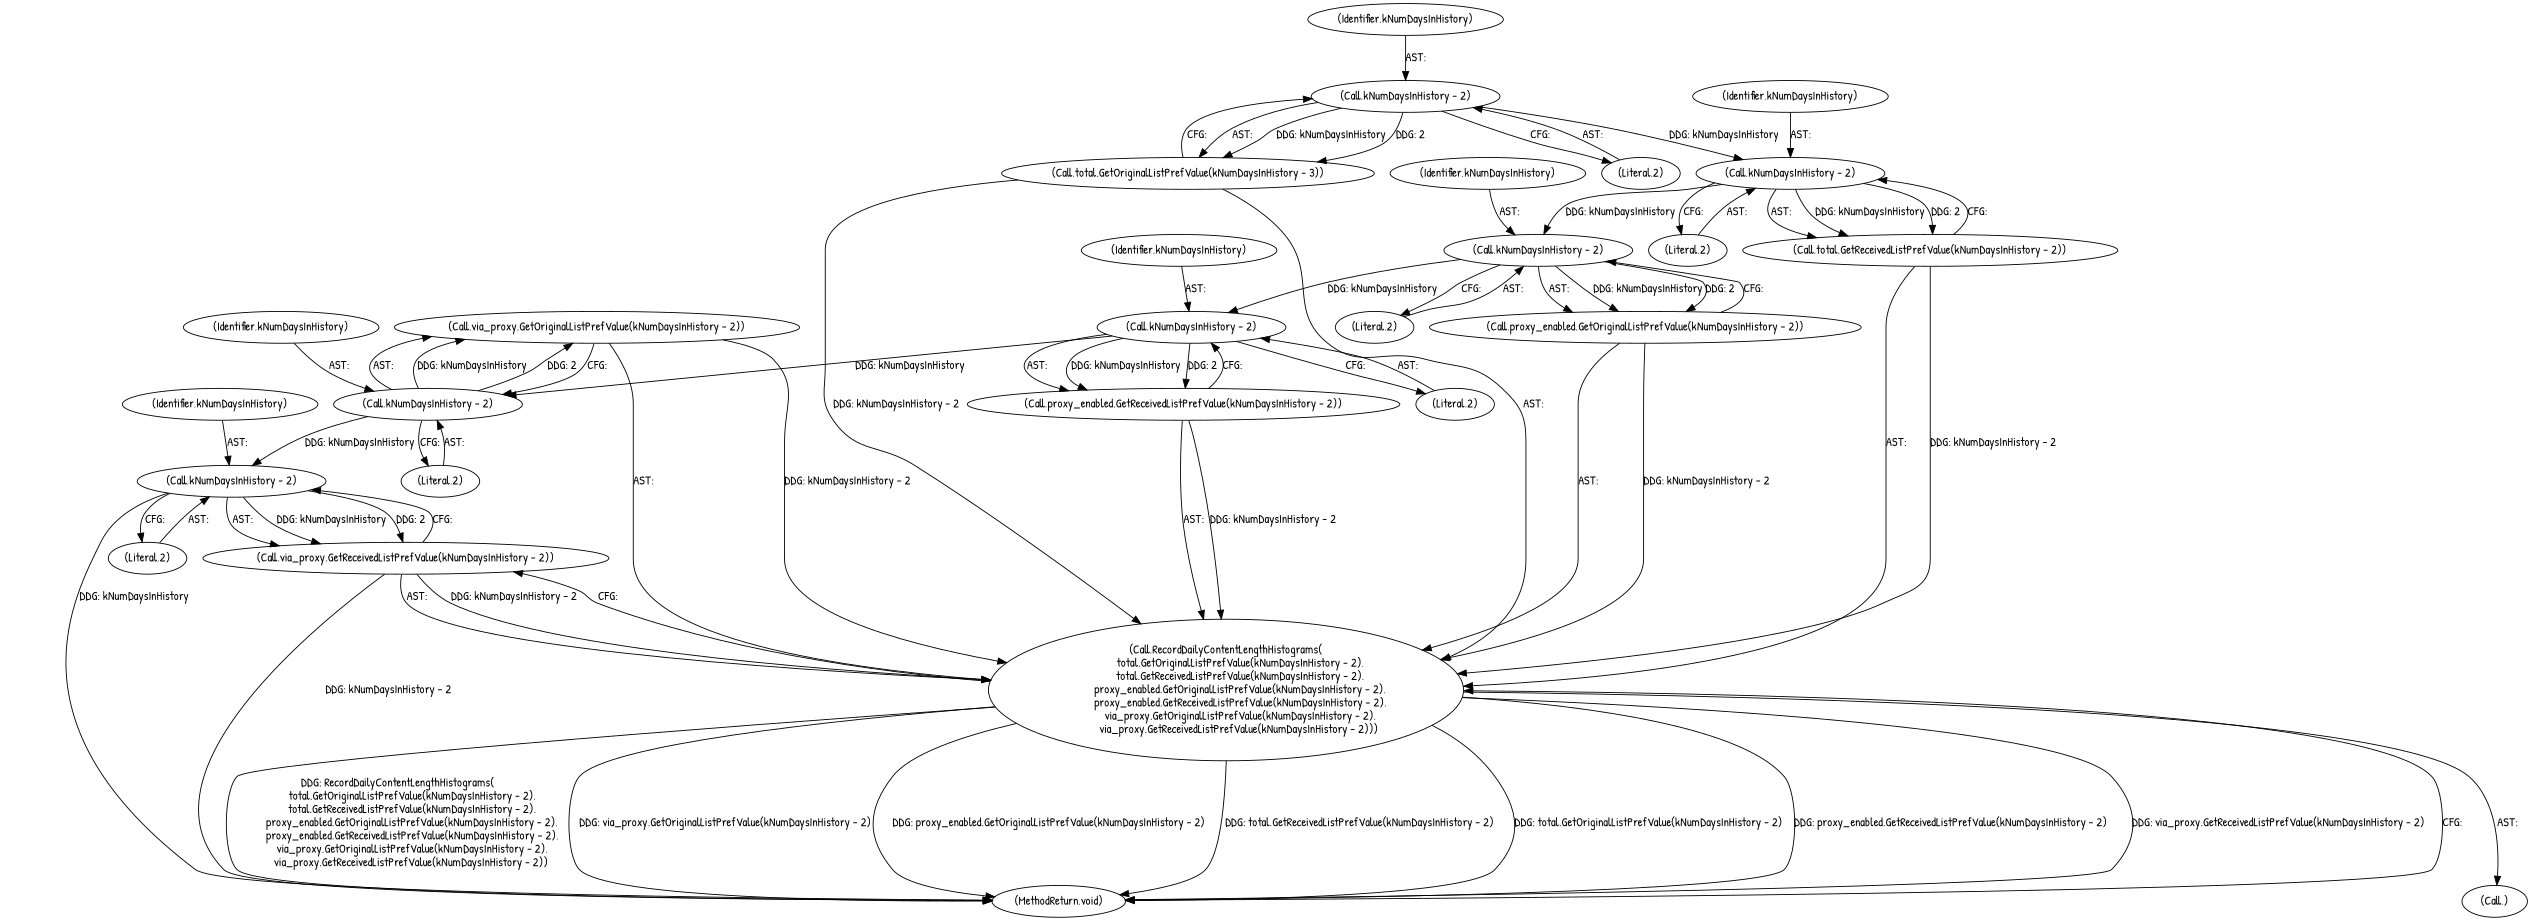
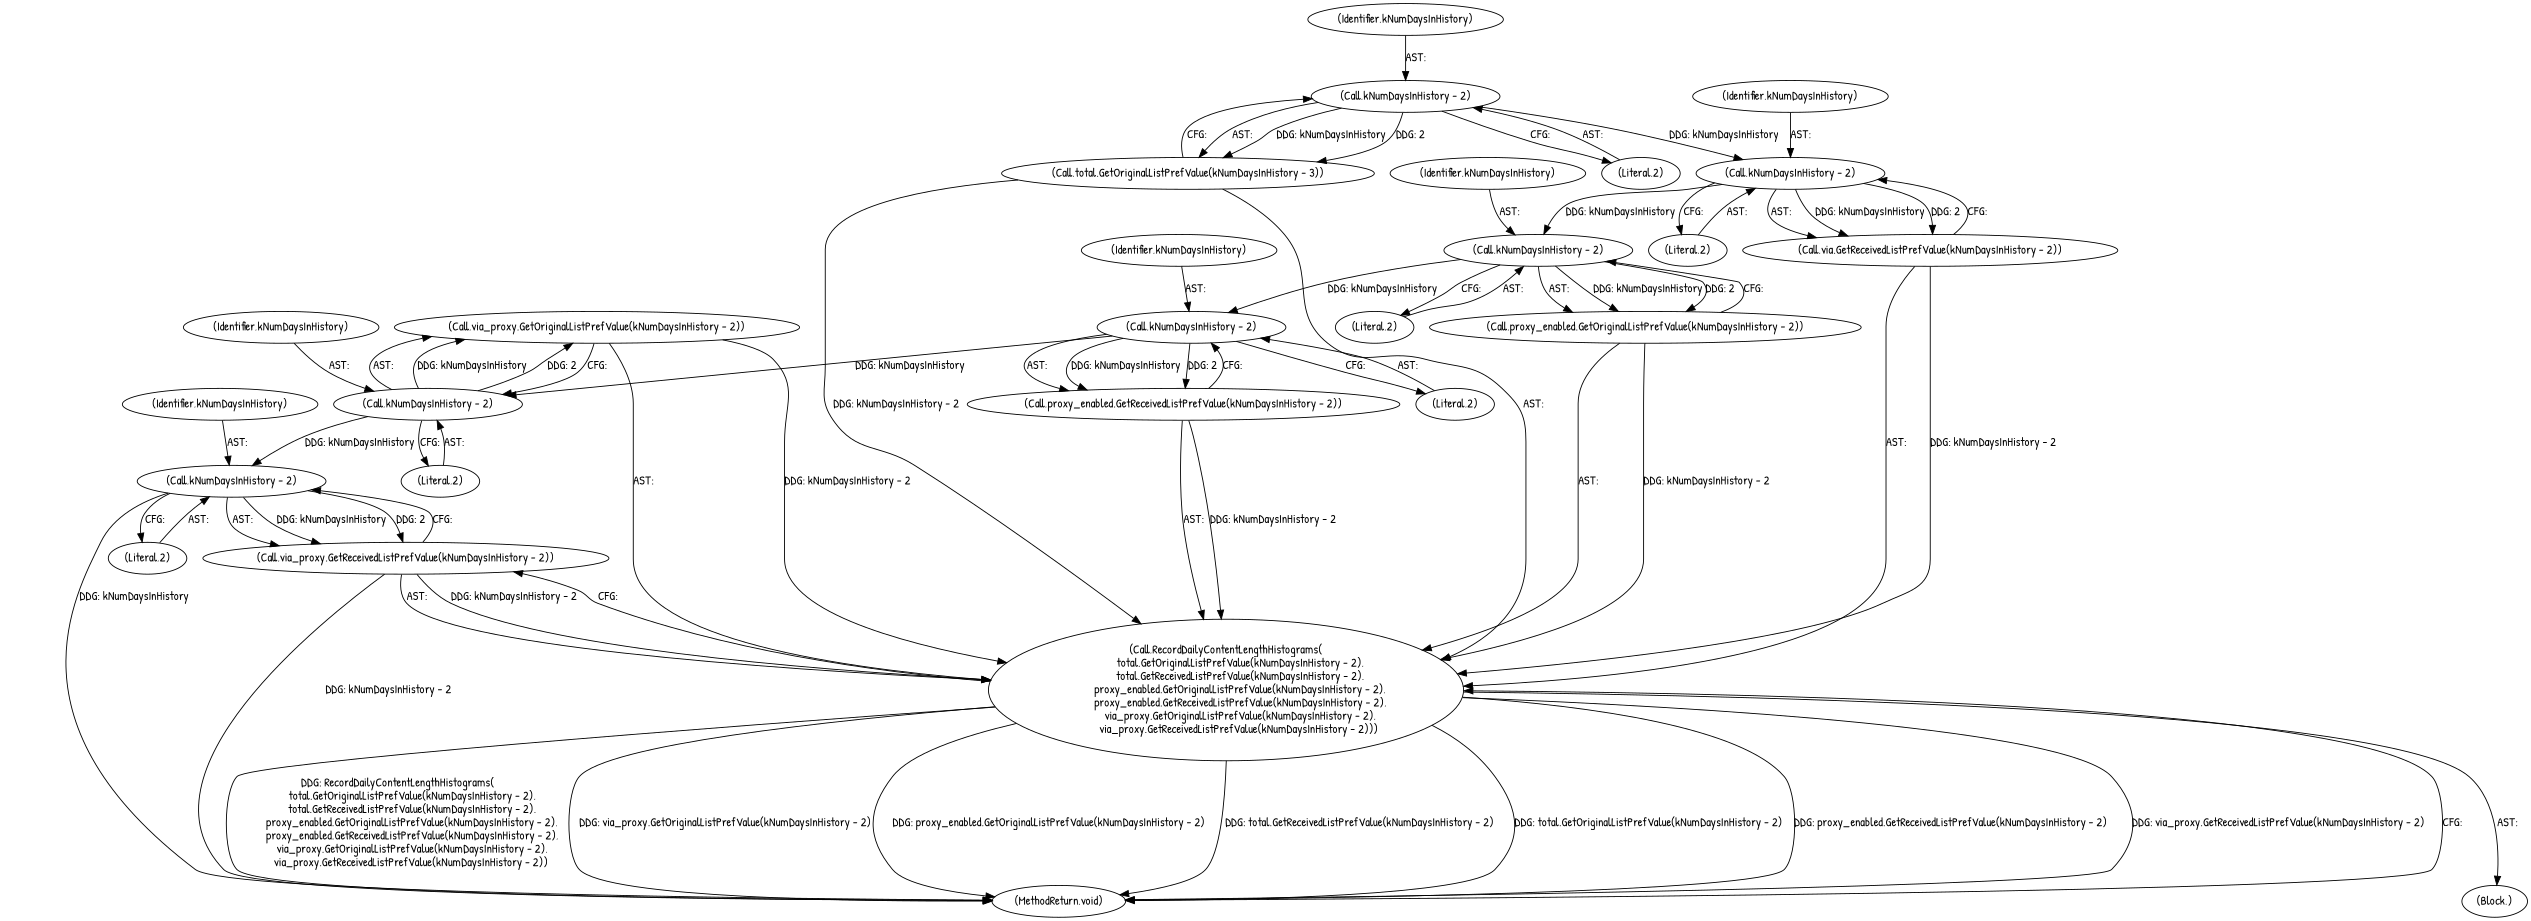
node "(Call,total.GetReceivedListPrefValue(kNumDaysInHistory - 2))": label "(Call,total.GetReceivedListPrefValue(kNumDaysInHistory - 2))" -> "(Call,via.GetReceivedListPrefValue(kNumDaysInHistory - 2))"
node "(Call,)": label "(Call,)" -> "(Block,)"
